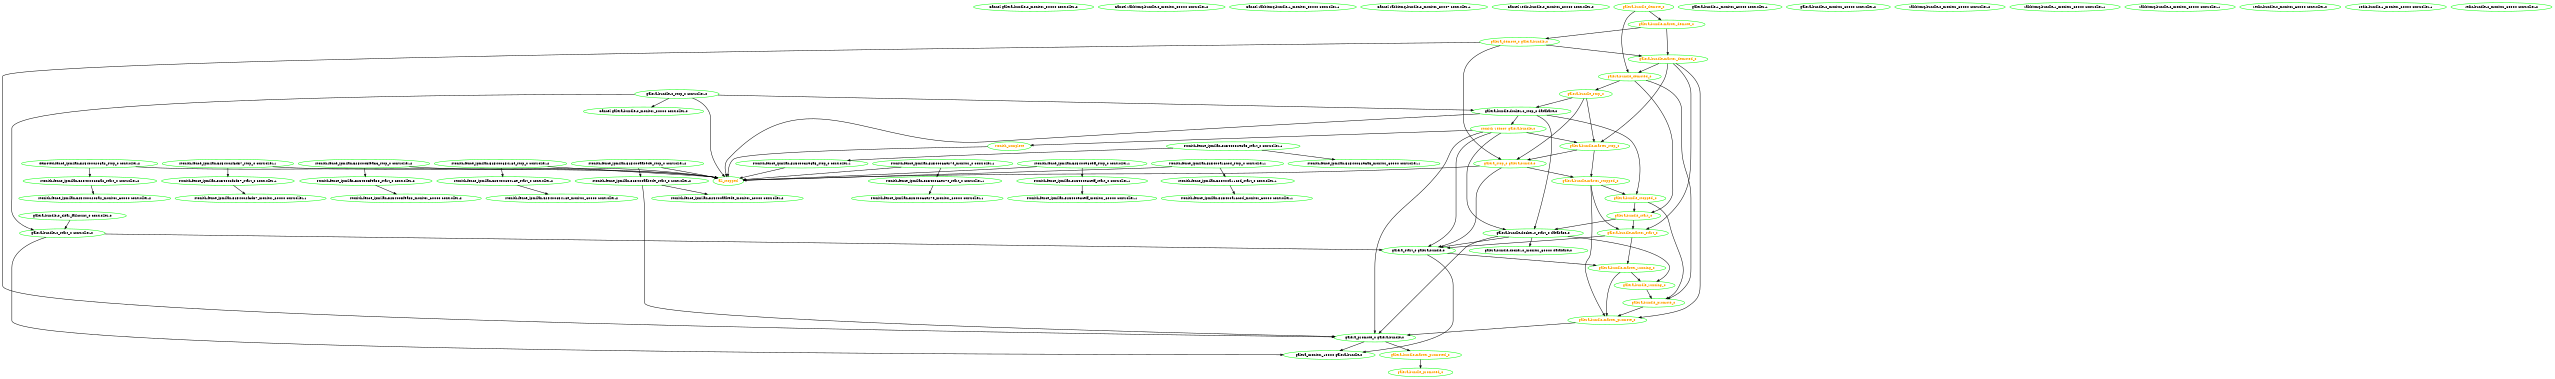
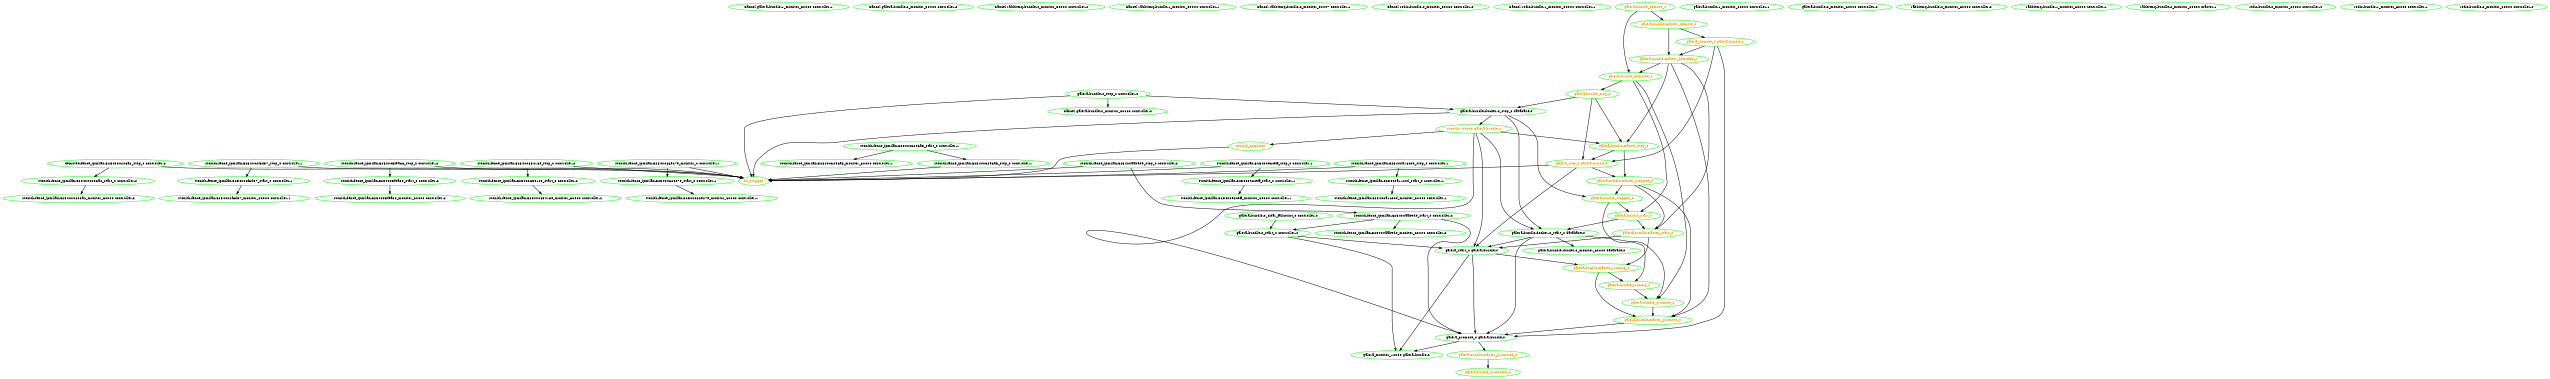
node "Cancel galera-bundle-1_monitor_30000 controller-1": added
node "Cancel redis-bundle-1_monitor_30000 controller-1": added
node "rabbitmq-bundle-2_monitor_60000 controller-1": label "rabbitmq-bundle-2_monitor_60000 controller-1" -> "rabbitmq-bundle-2_monitor_60000 master-1"
edge "galera-bundle-0_stop_0 controller-0" -> "galera-bundle-0_start_0 controller-0": now "stonith-fence_ipmilan-525400aab9d9_start_0 controller-2" -> "galera-bundle-0_start_0 controller-0"
edge "galera_start_0 galera-bundle-0" -> "galera_promote_0 galera-bundle-0": added
